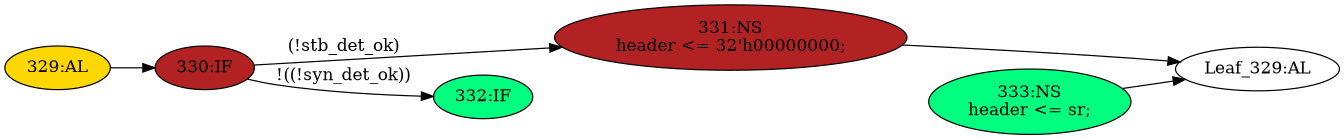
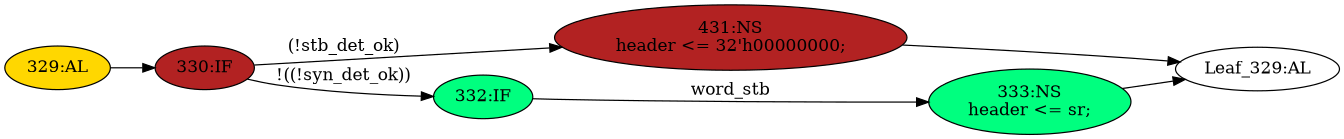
node "331:NS header <= 32'h00000000;": label "331:NS header <= 32'h00000000;" -> "431:NS header <= 32'h00000000;"
edge "332:IF" -> "333:NS header <= sr;": added, label "word_stb"
